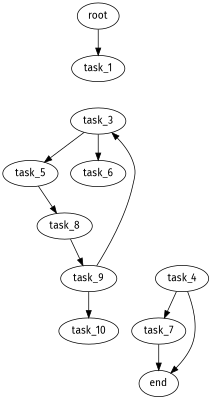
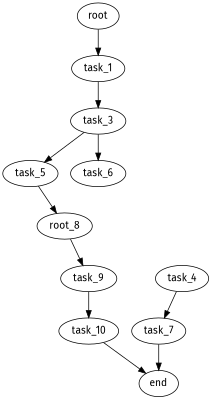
edge "task_9" -> "task_3": now "task_1" -> "task_3"
node "task_8": label "task_8" -> "root_8"
edge "task_4" -> "end": now "task_10" -> "end"
